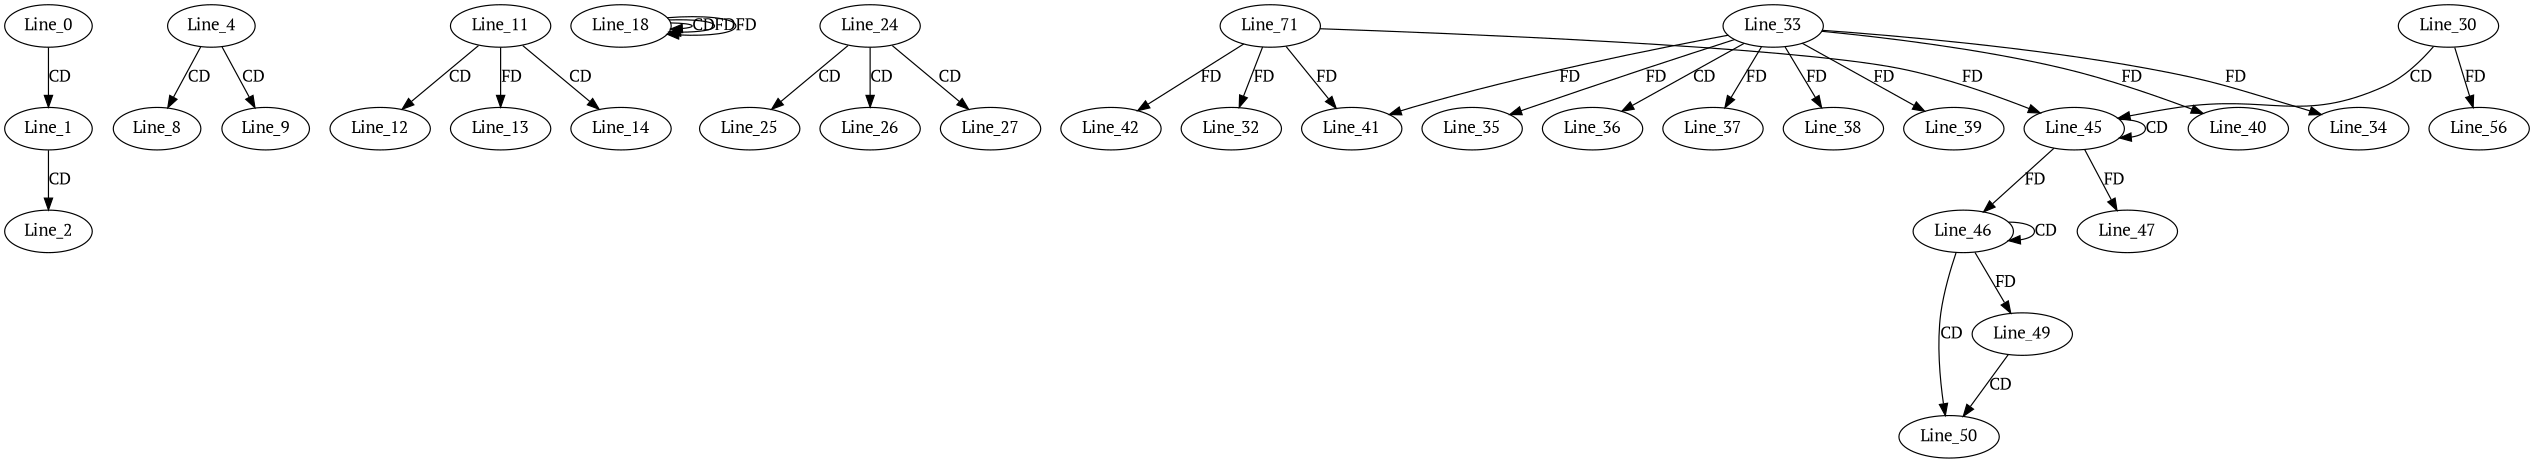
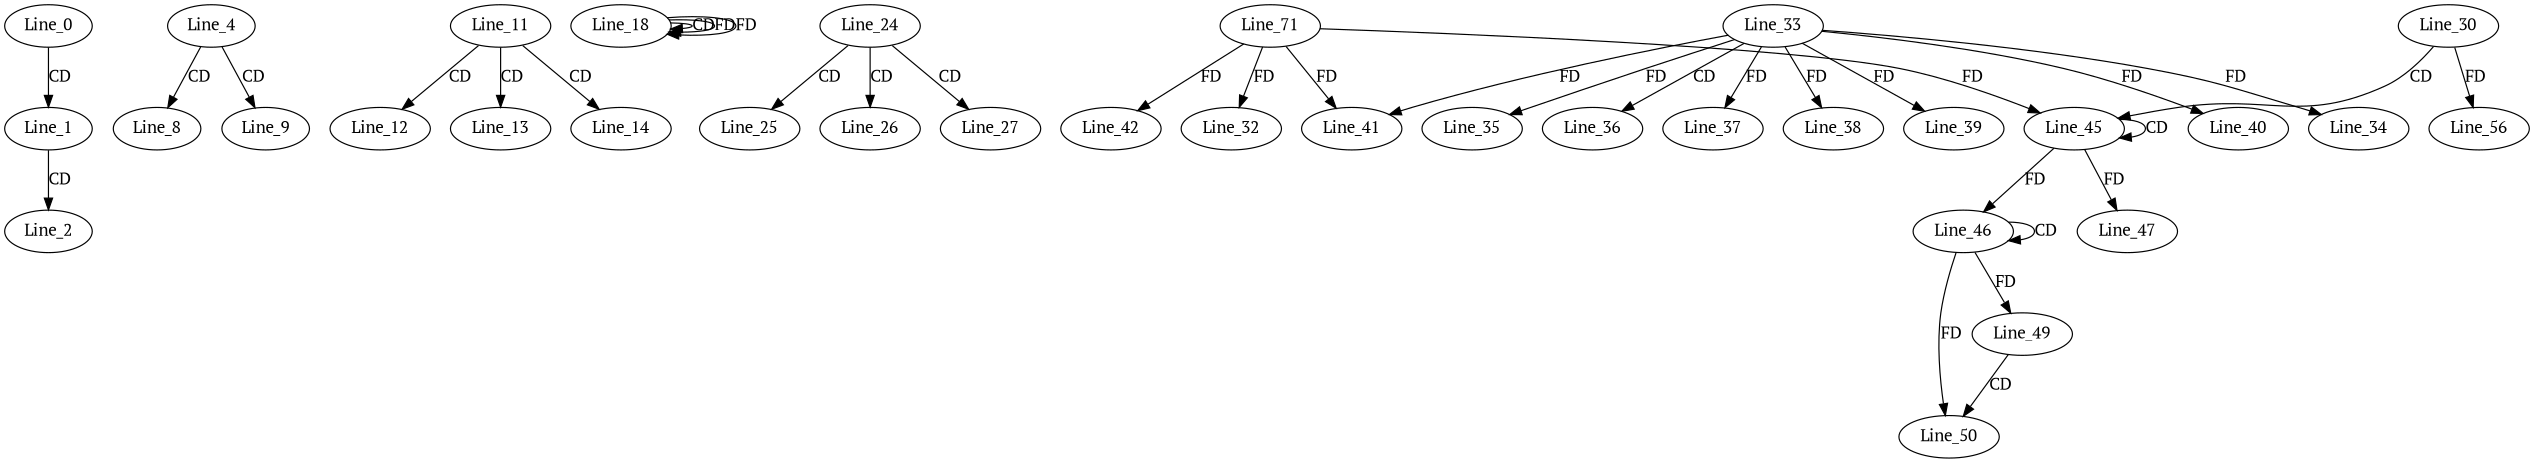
edge "Line_11" -> "Line_13": label "FD" -> "CD"
edge "Line_46" -> "Line_50": label "CD" -> "FD"
